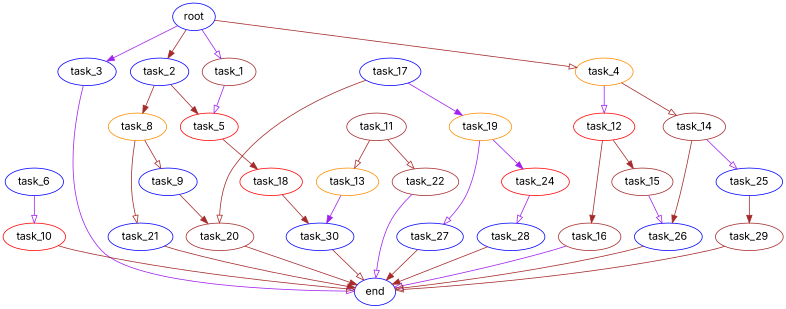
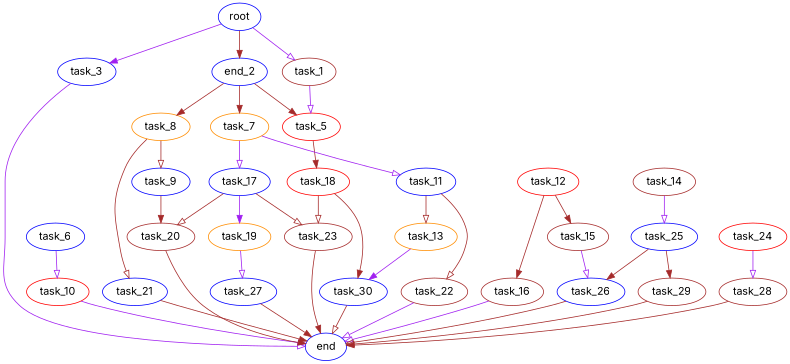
node "task_2": label "task_2" -> "end_2"
node "task_4": removed
node "task_7": added
node "task_11": color brown -> blue
edge "task_19" -> "task_24": removed
edge "task_14" -> "task_26": now "task_25" -> "task_26"
node "task_23": added
node "task_28": color blue -> brown
edge "task_10" -> "end": color brown -> purple
